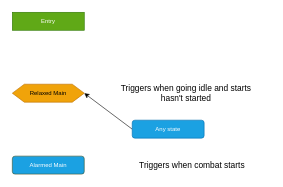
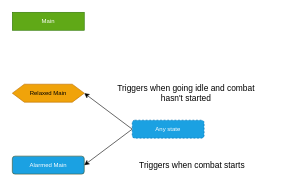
node "Entry": label "Entry" -> "Main"
node "Triggers when going idle and starts hasn't started": label "Triggers when going idle and starts hasn't started" -> "Triggers when going idle and combat hasn't started"
node "Any state": style solid -> dashed
edge "Any state" -> "Alarmed Main": added
